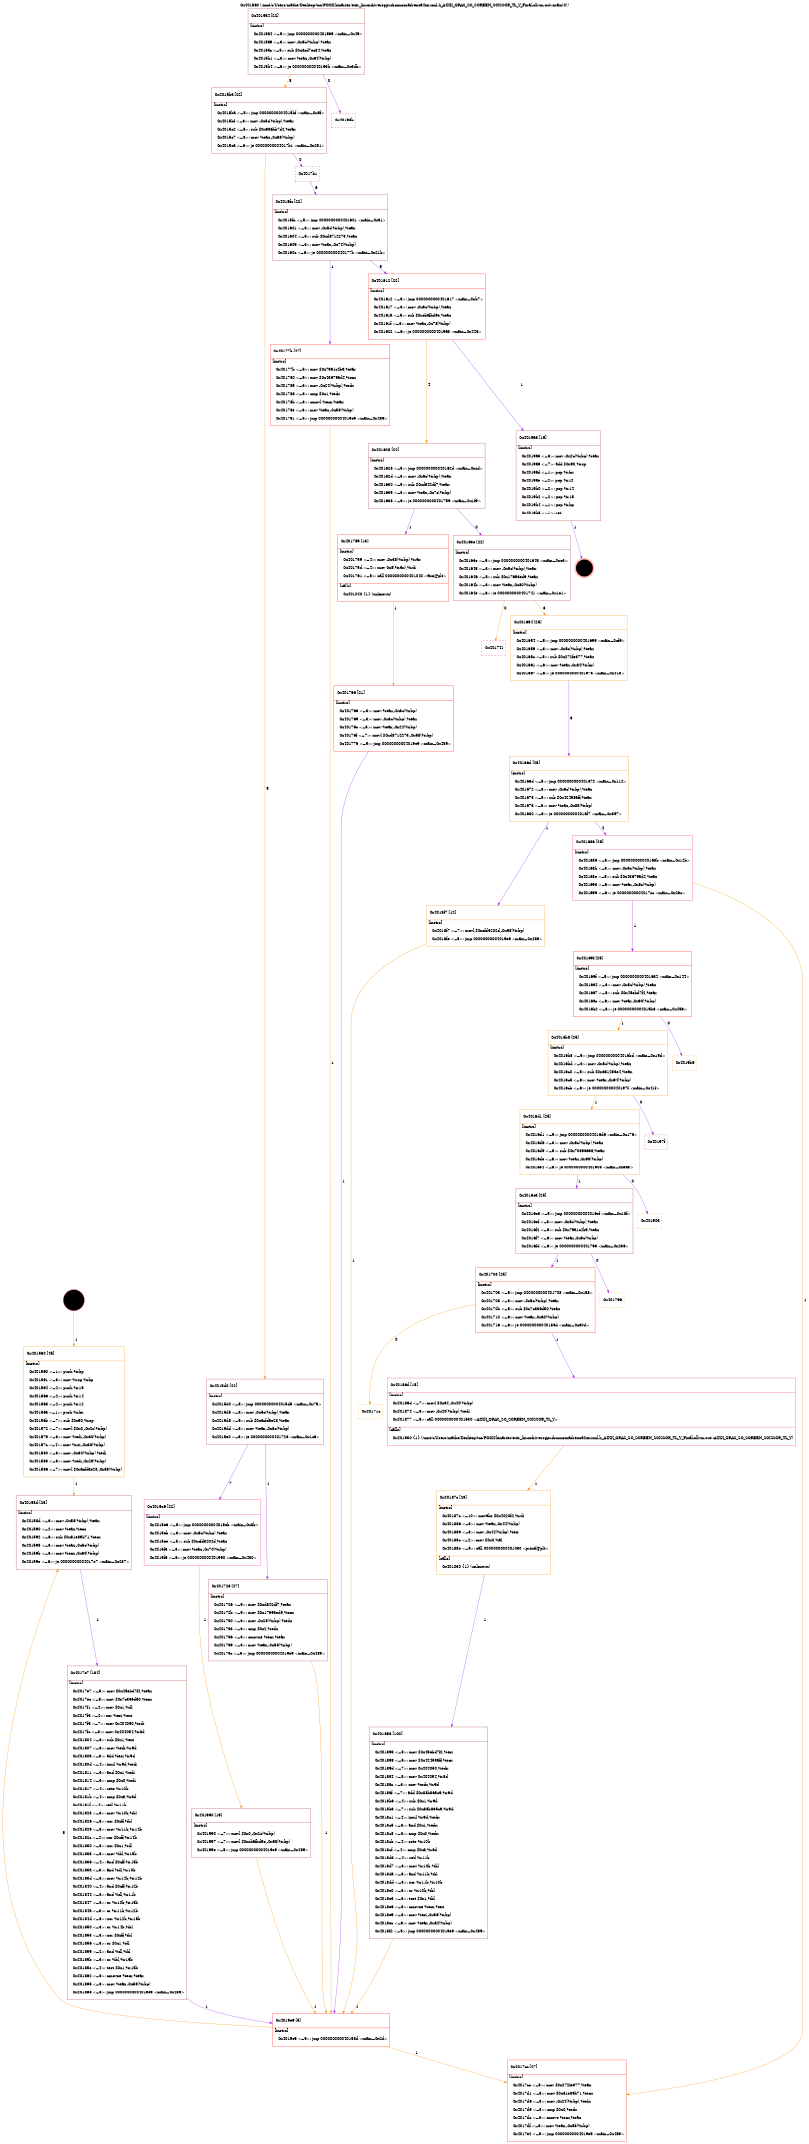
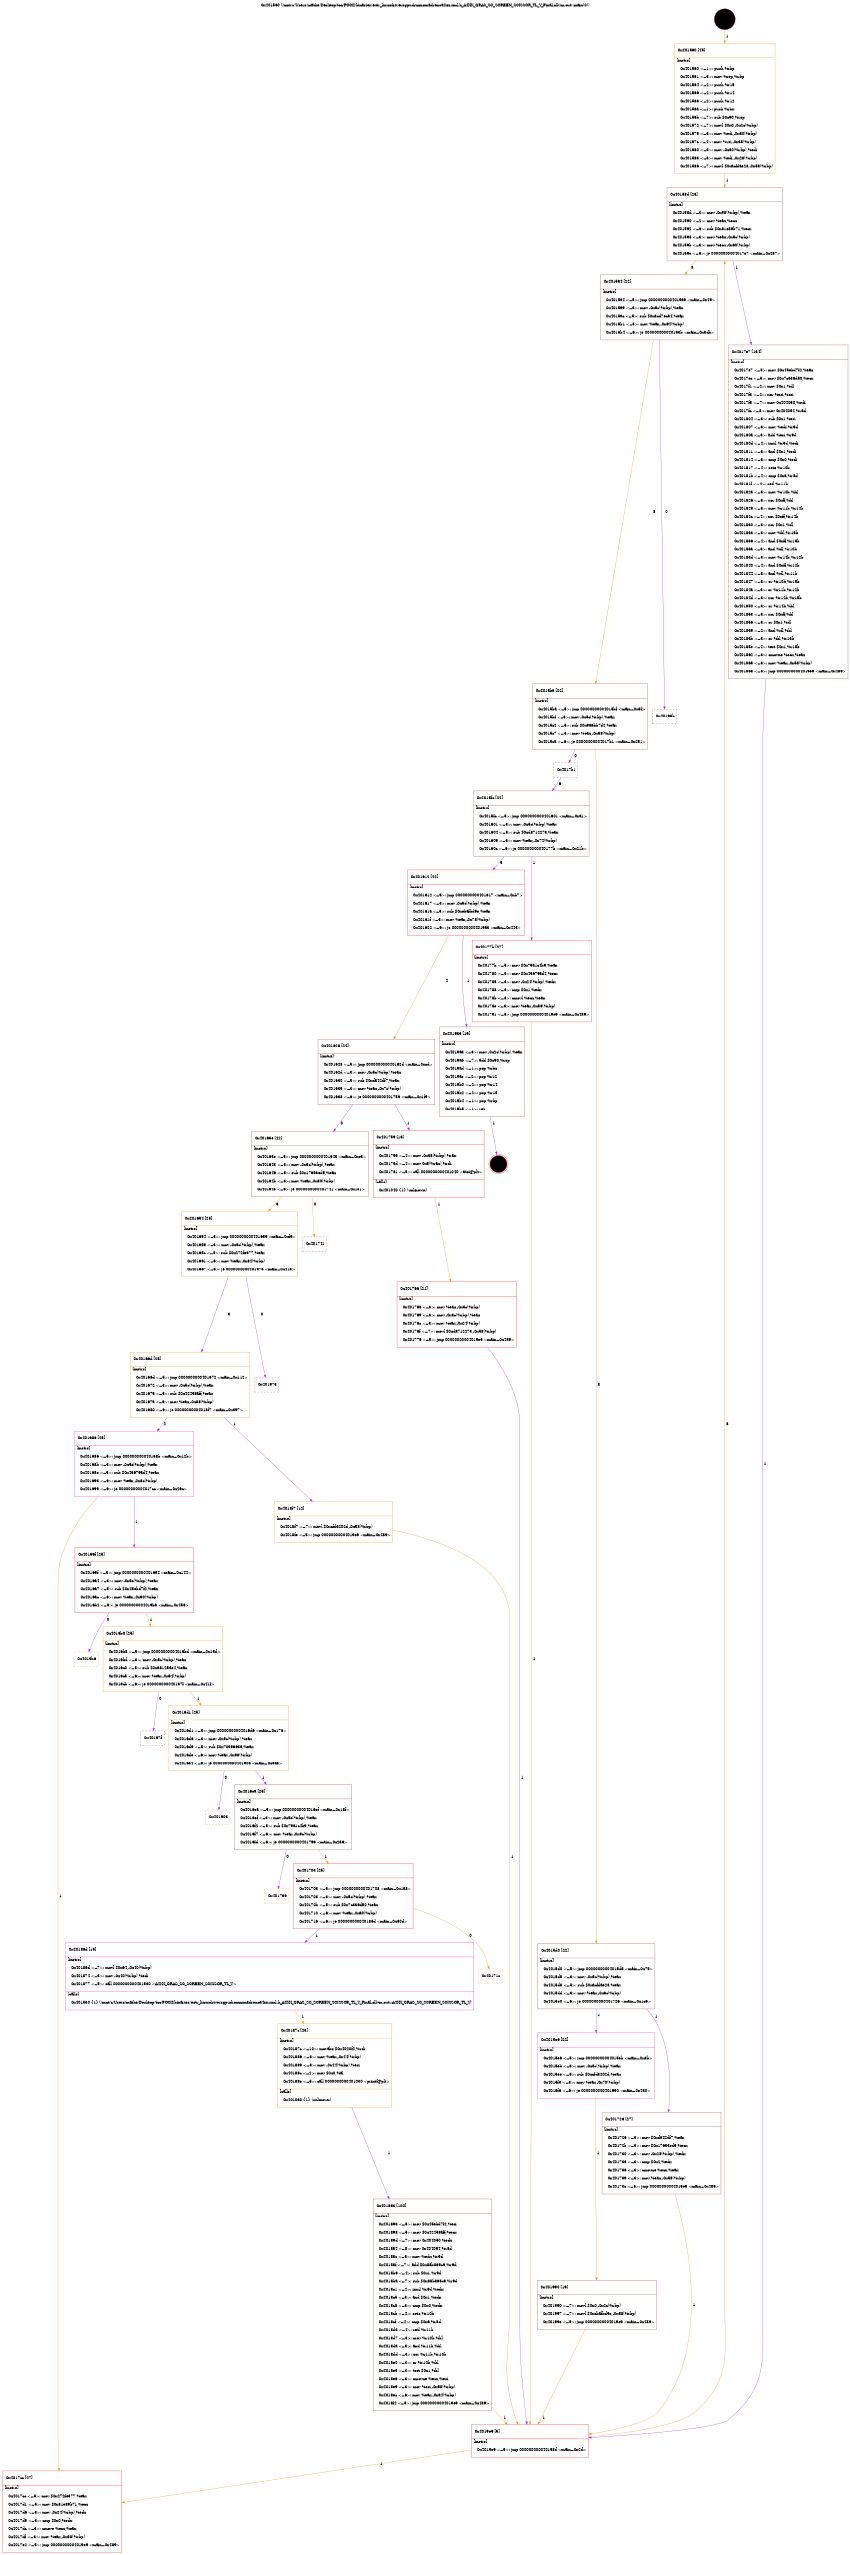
edge "0x40158d [23]" -> "0x4015a4 [22]": added, label "8"
edge "0x4016ea [25]" -> "0x401703 [25]": color purple -> darkorange
node "0x401973": added
